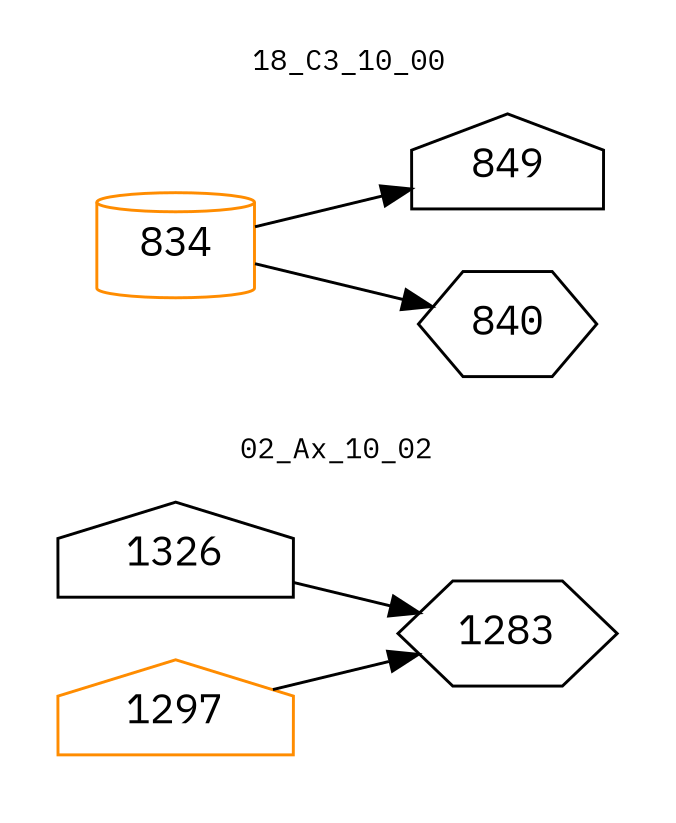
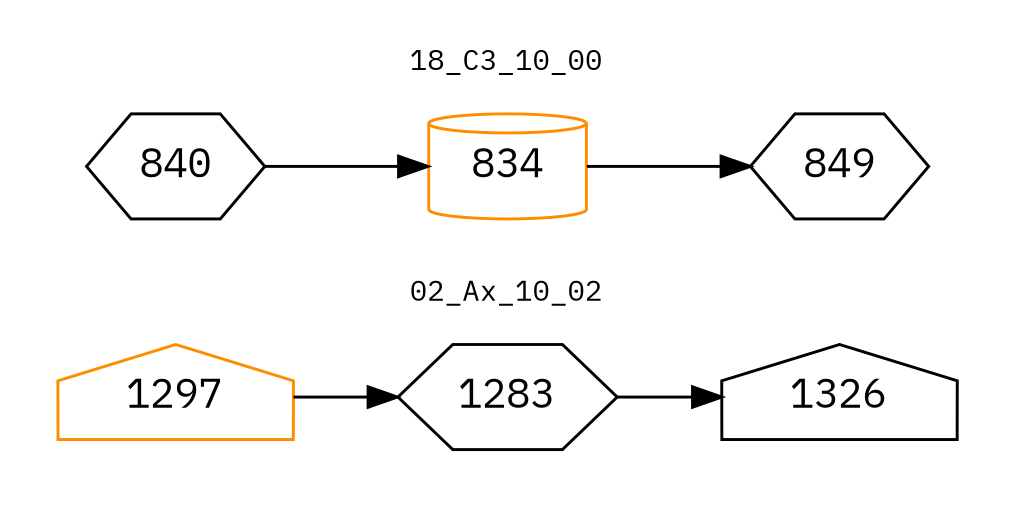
node "849": shape house -> hexagon
edge "834" -> "840": reversed
edge "1326" -> "1283": reversed
